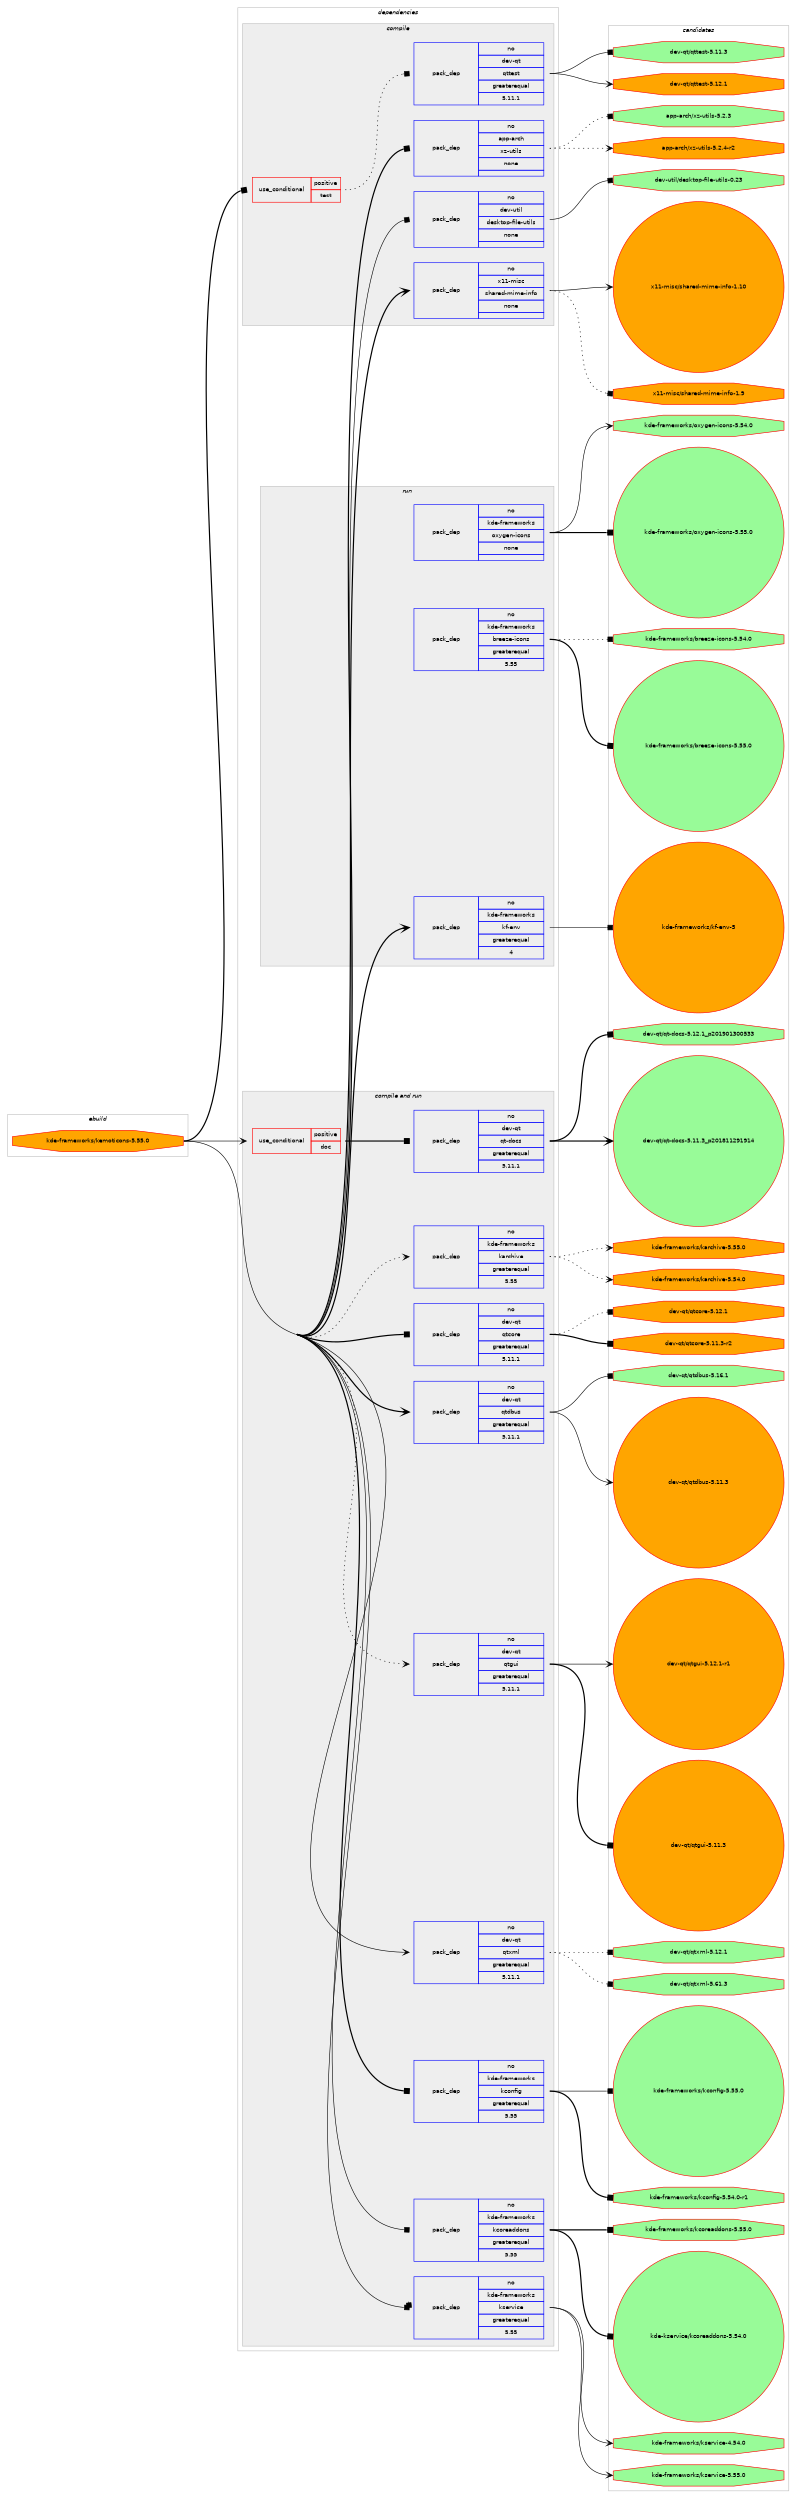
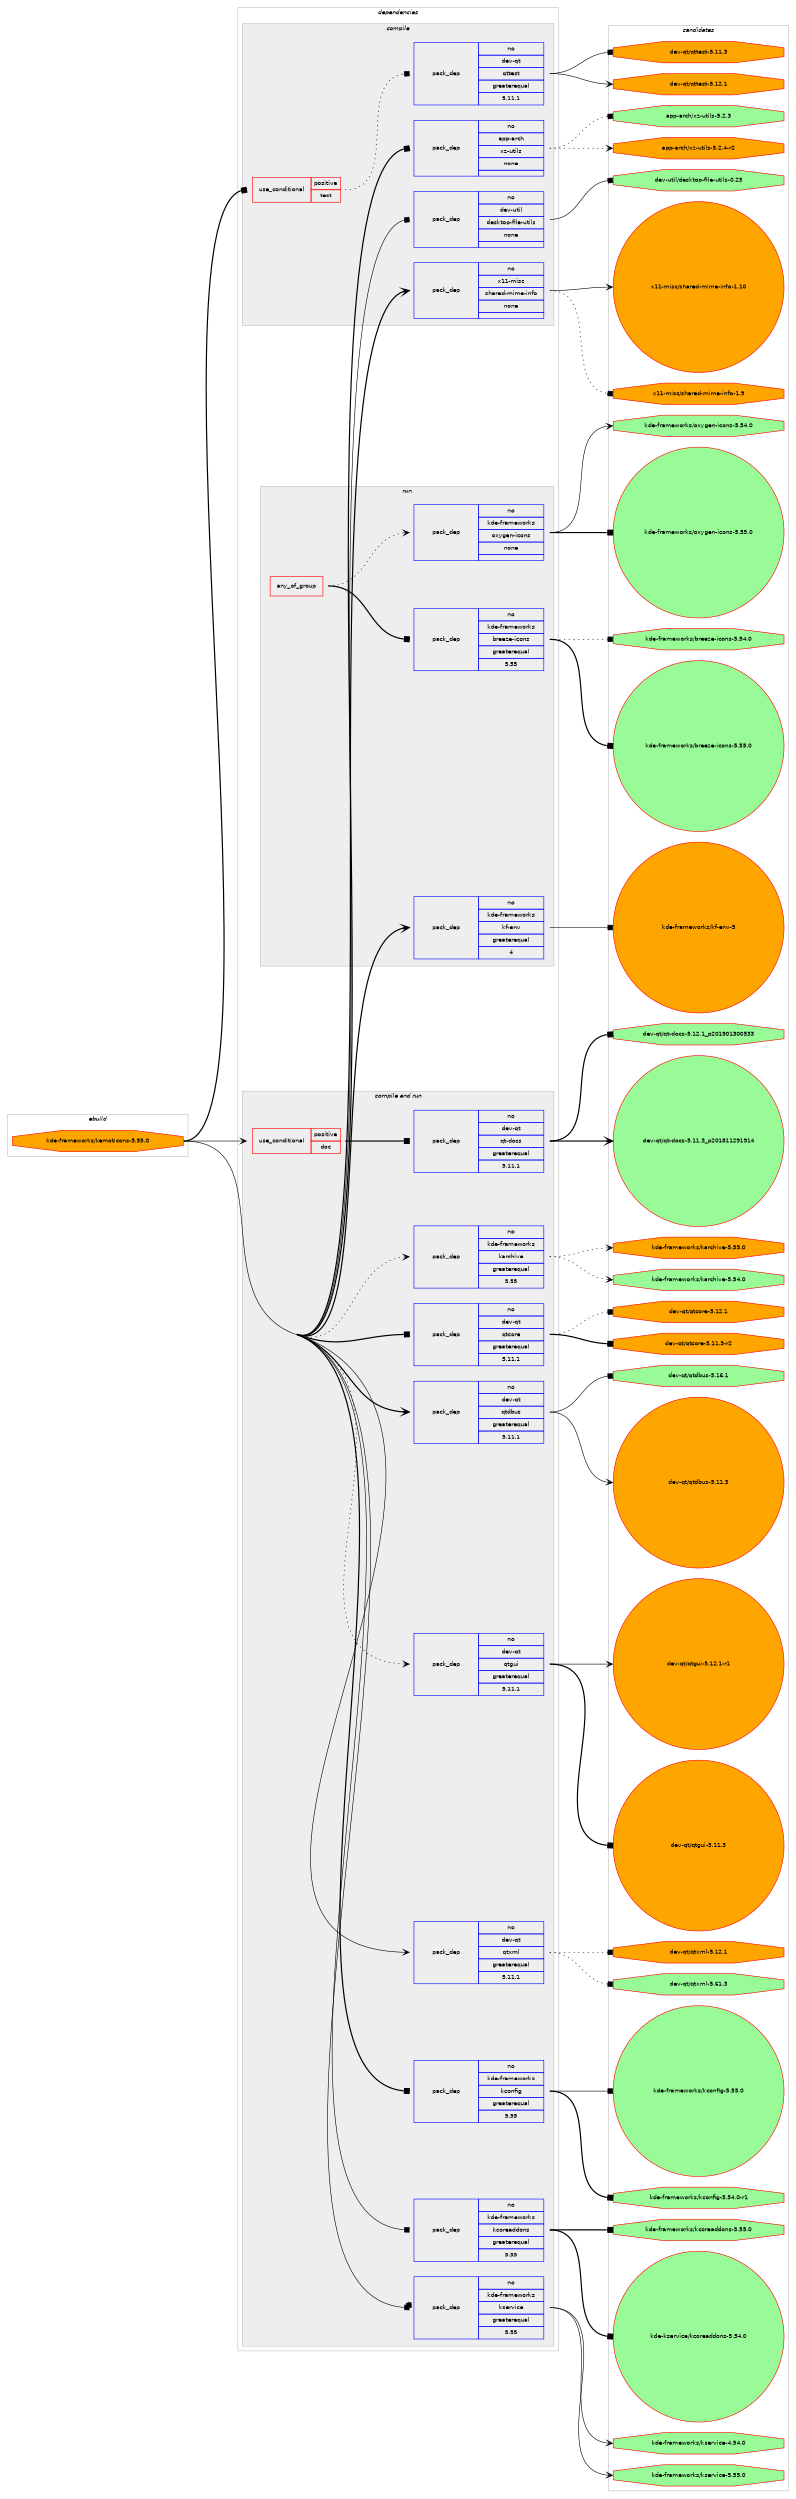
node "dev-qt/qttest-5.11.3": fillcolor palegreen -> orange
node "any_of_group": added
node "kde-frameworks/karchive-5.54.0": fillcolor orange -> palegreen
node "dev-qt/qtxml-5.12.1": fillcolor palegreen -> orange
